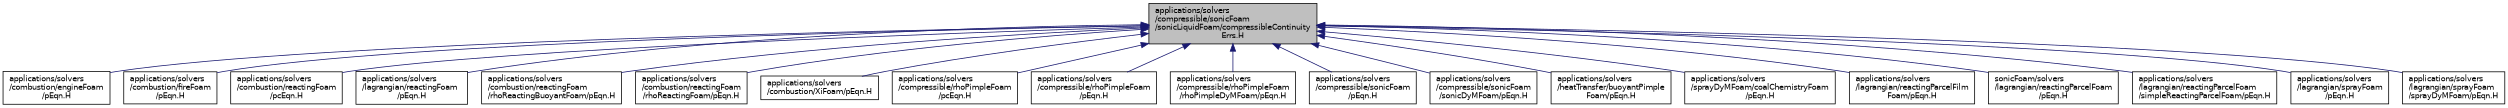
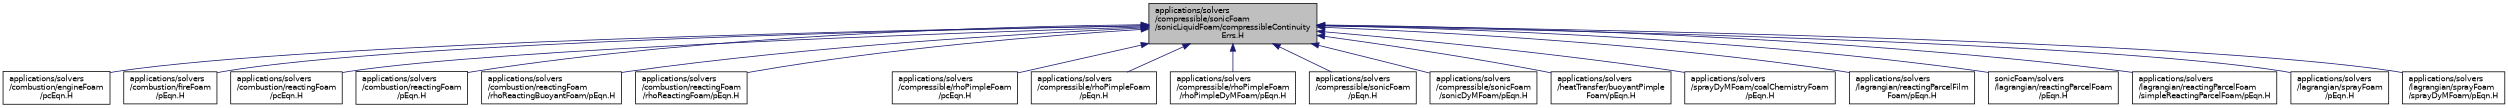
node "applications/solvers /combustion/engineFoam /pEqn.H": label "applications/solvers /combustion/engineFoam /pEqn.H" -> "applications/solvers /combustion/engineFoam /pcEqn.H"
node "applications/solvers /lagrangian/reactingFoam /pEqn.H": label "applications/solvers /lagrangian/reactingFoam /pEqn.H" -> "applications/solvers /combustion/reactingFoam /pEqn.H"
node "applications/solvers /combustion/XiFoam/pEqn.H": removed
